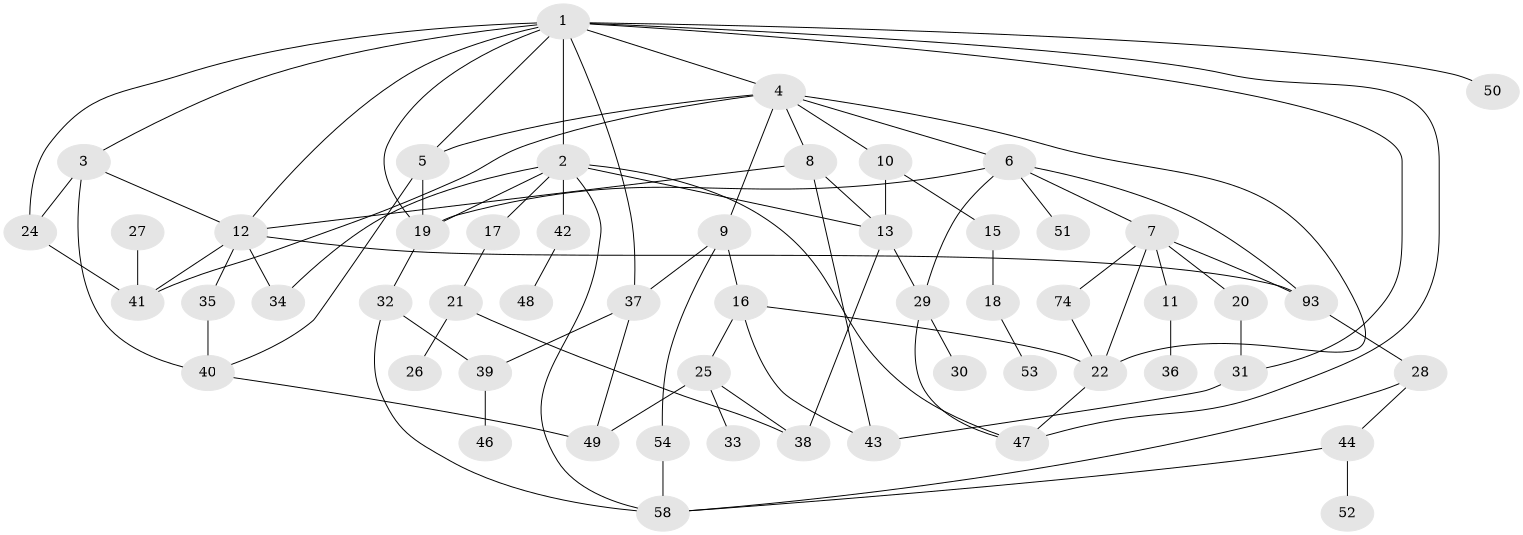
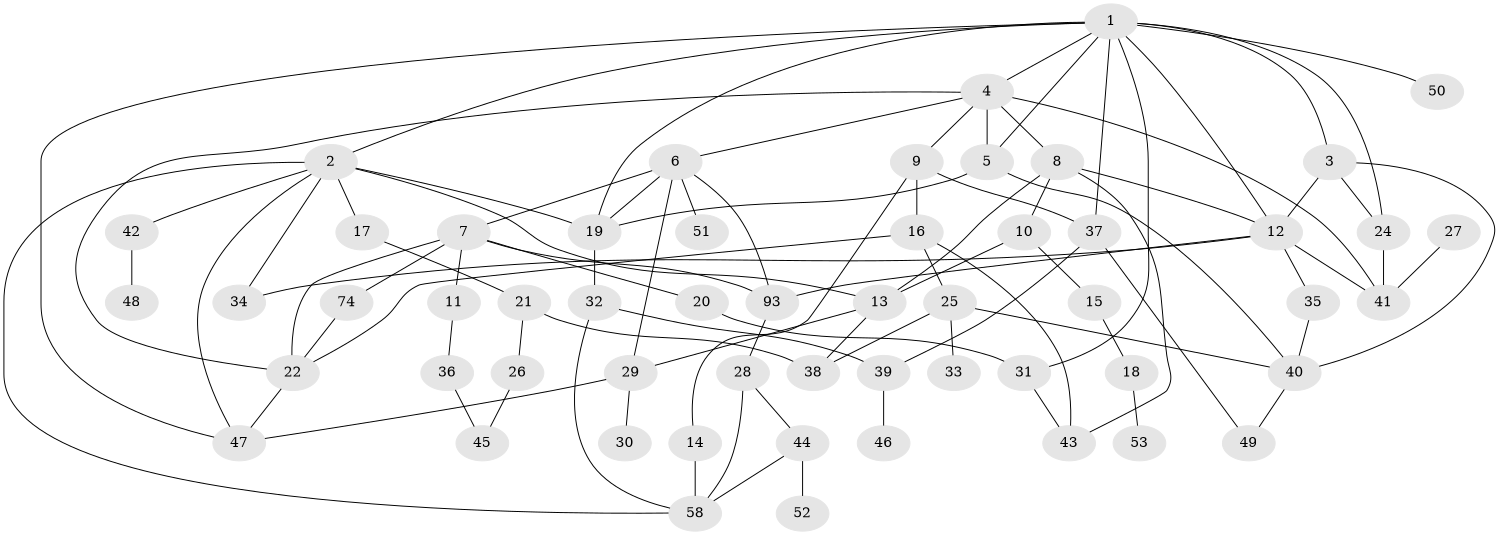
edge "4" -- "10": now "8" -- "10"
edge "25" -- "49": now "25" -- "40"
node "45": added
node "54": label "54" -> "14"
